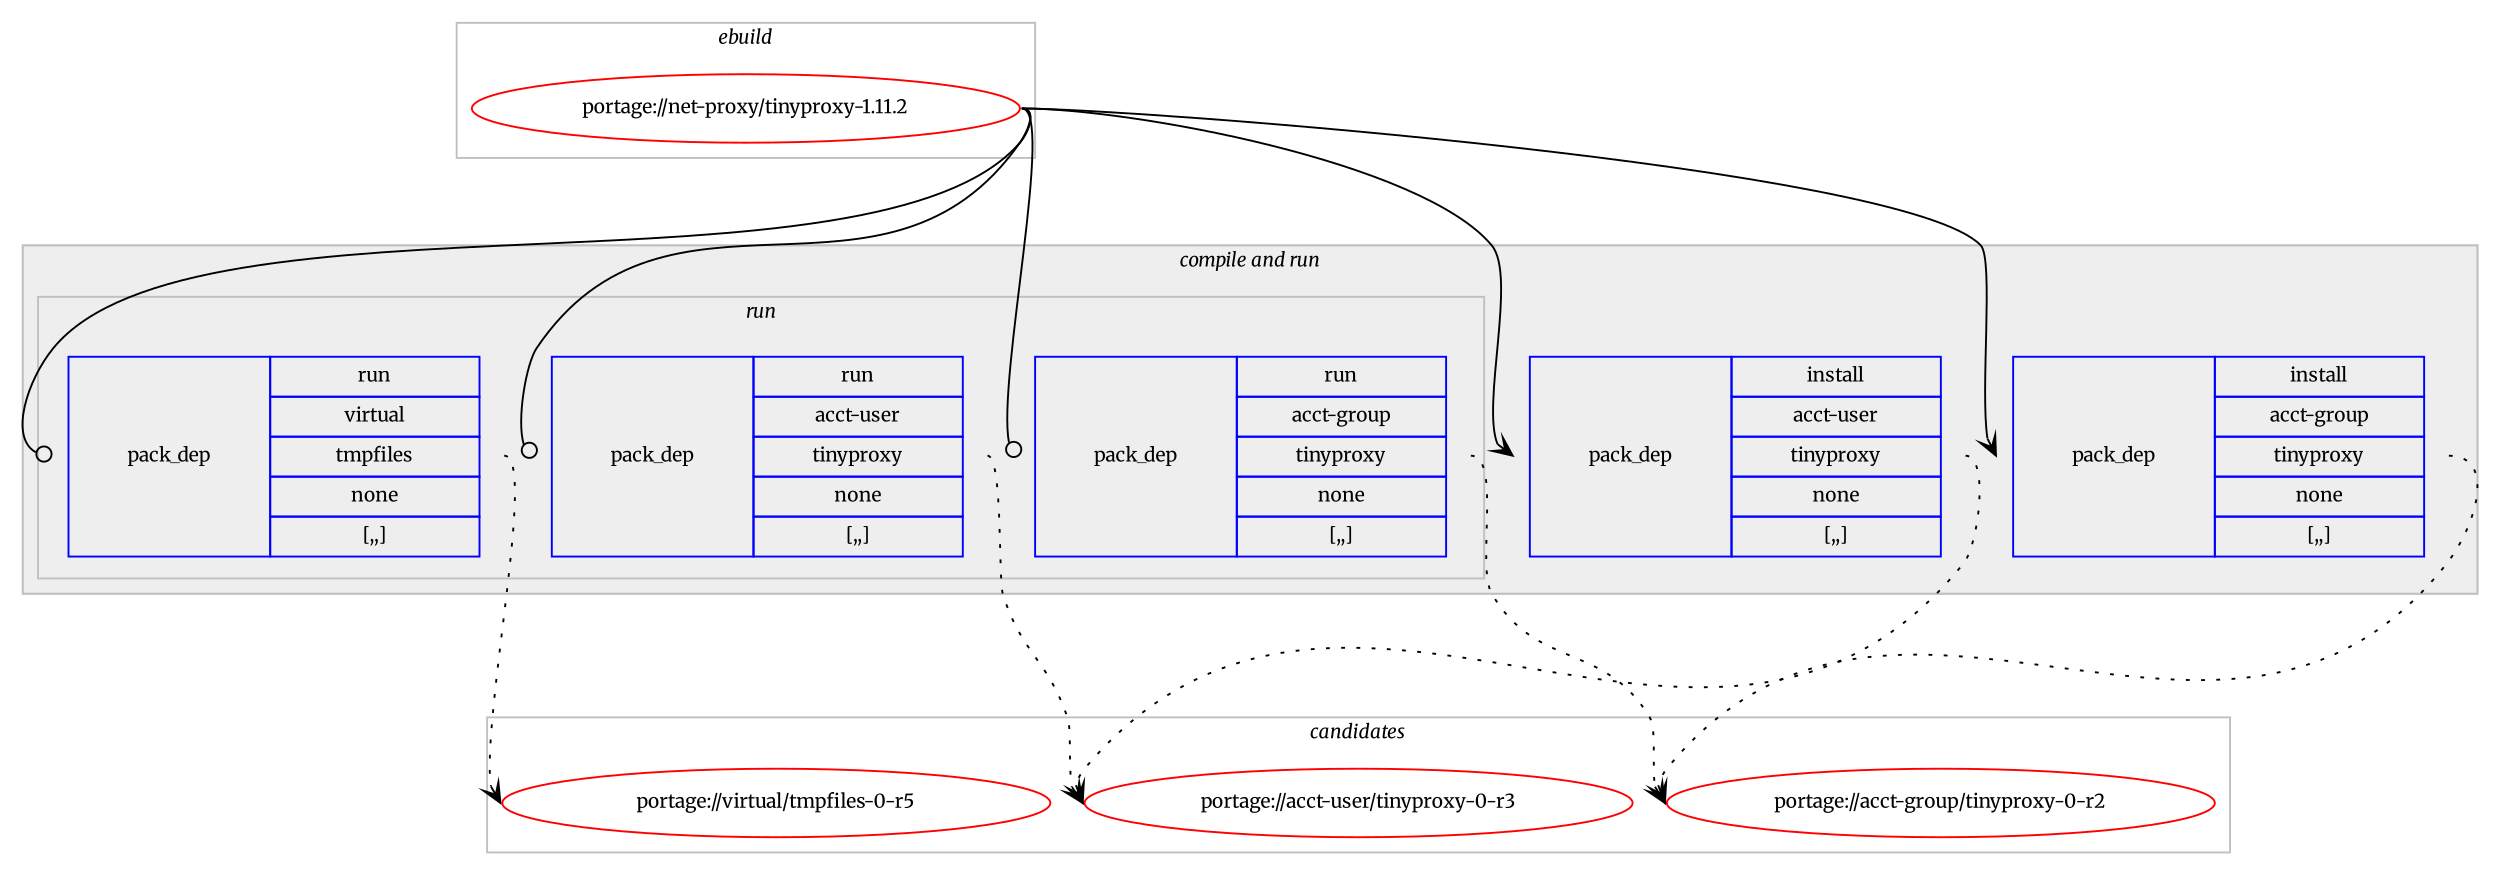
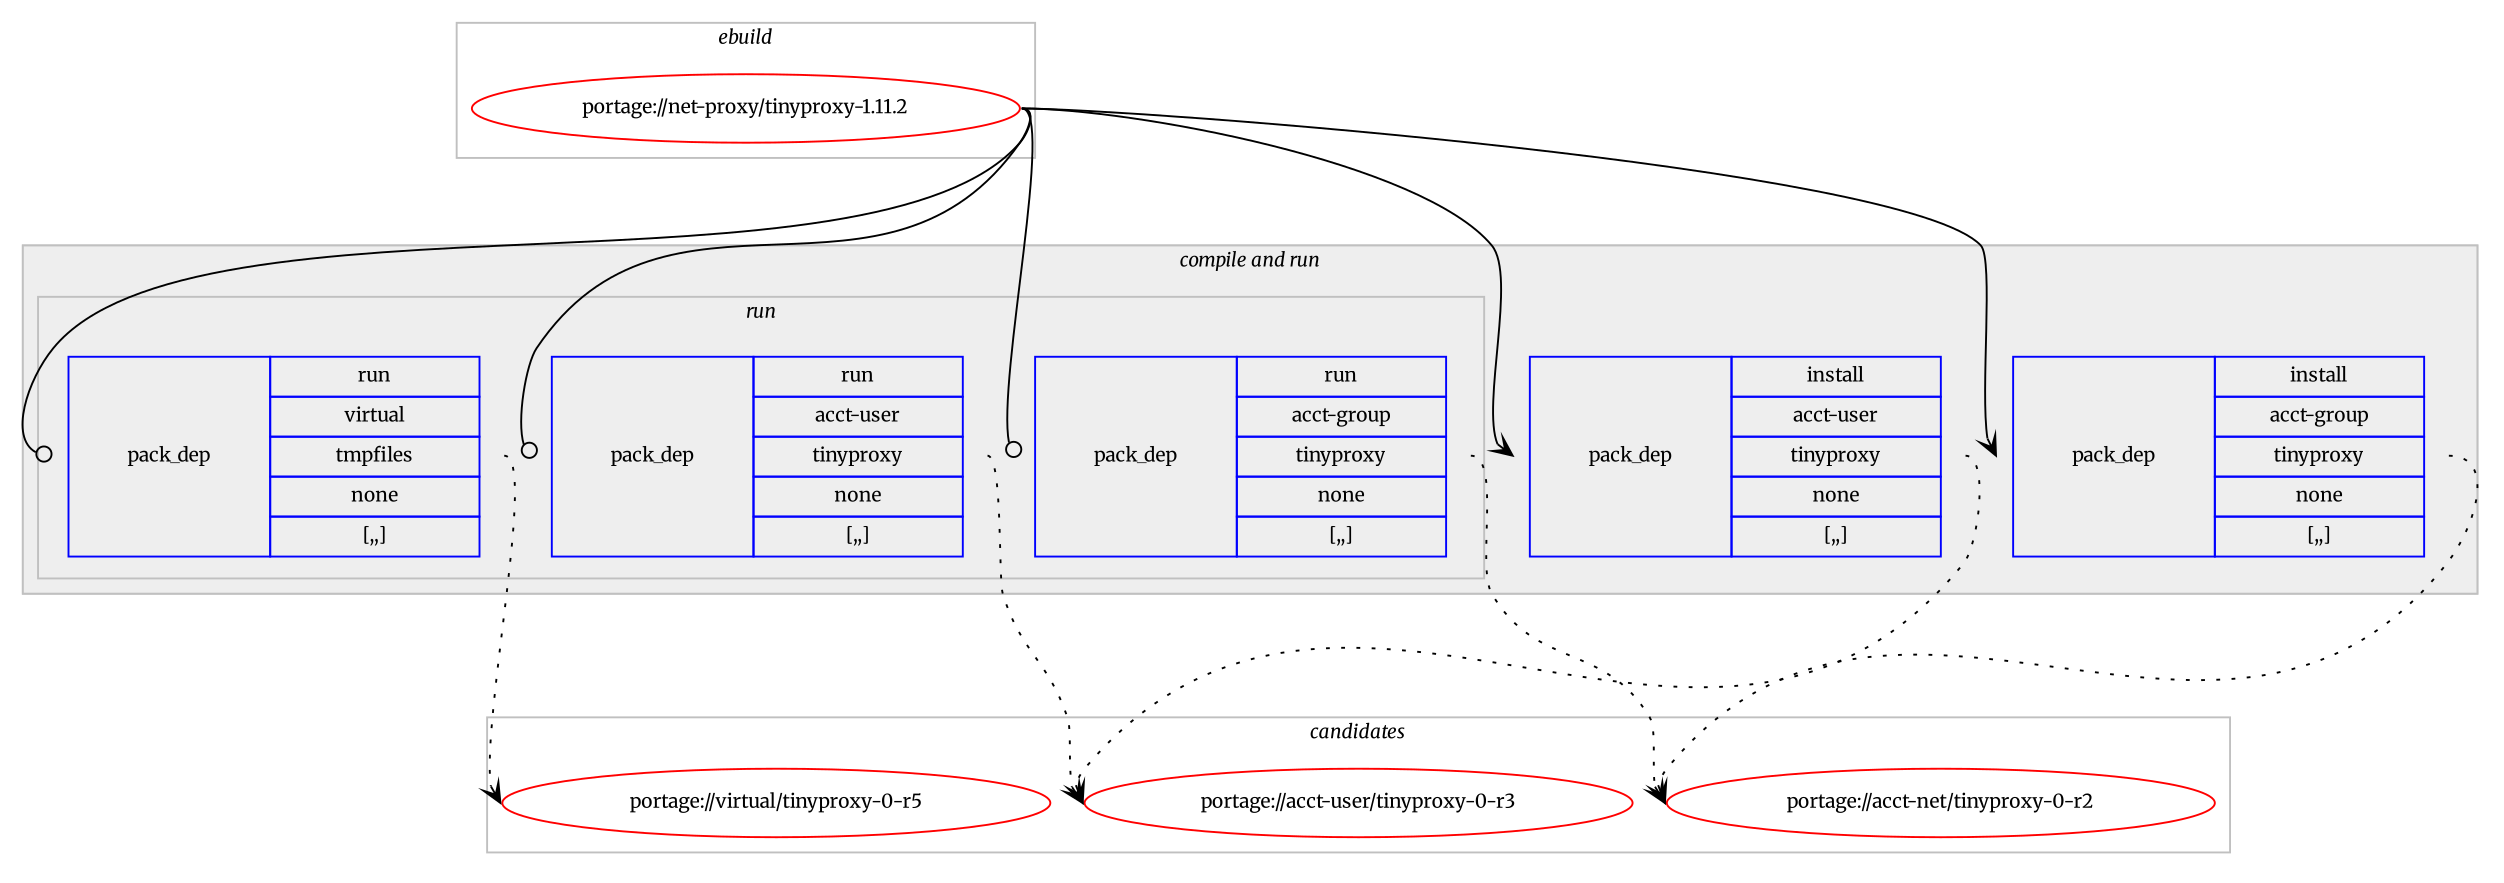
node "portage://virtual/tmpfiles-0-r5": label "portage://virtual/tmpfiles-0-r5" -> "portage://virtual/tinyproxy-0-r5"
node "portage://acct-group/tinyproxy-0-r2": label "portage://acct-group/tinyproxy-0-r2" -> "portage://acct-net/tinyproxy-0-r2"
